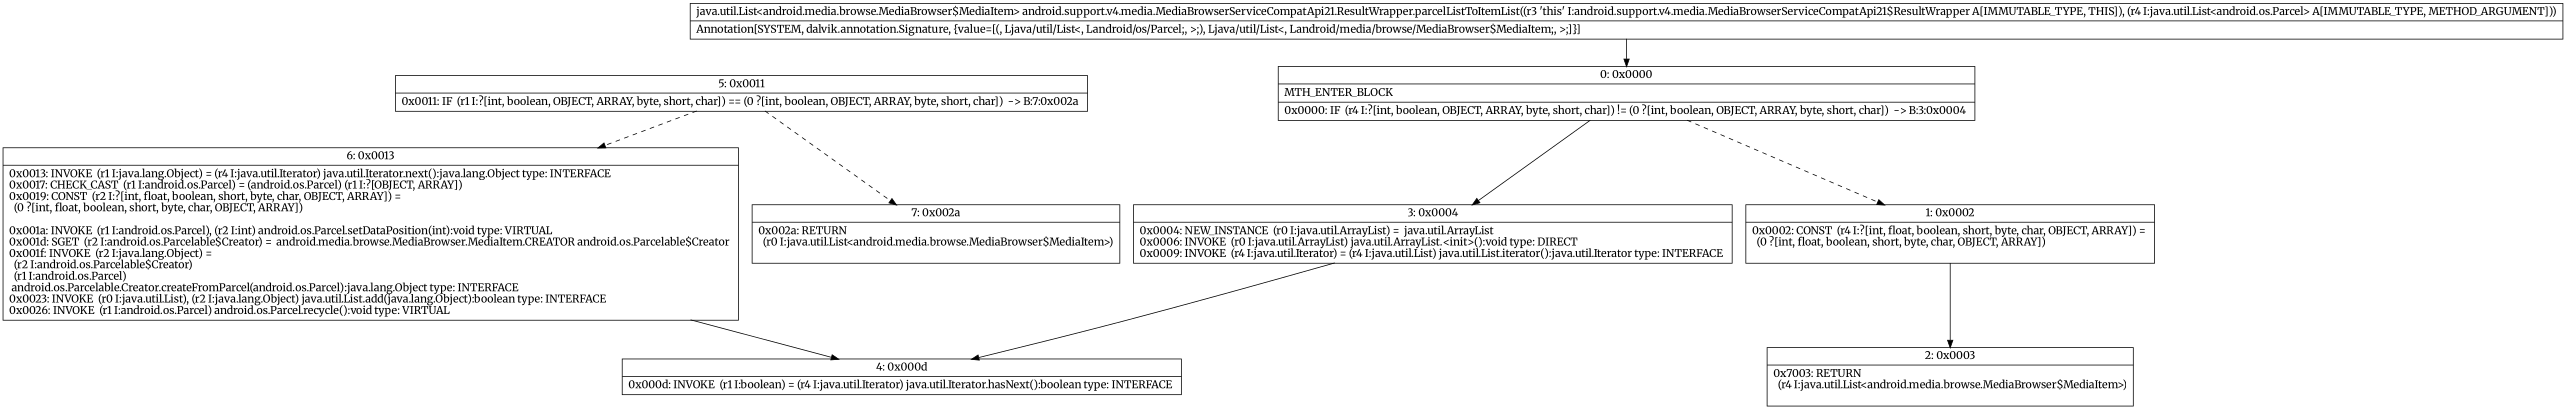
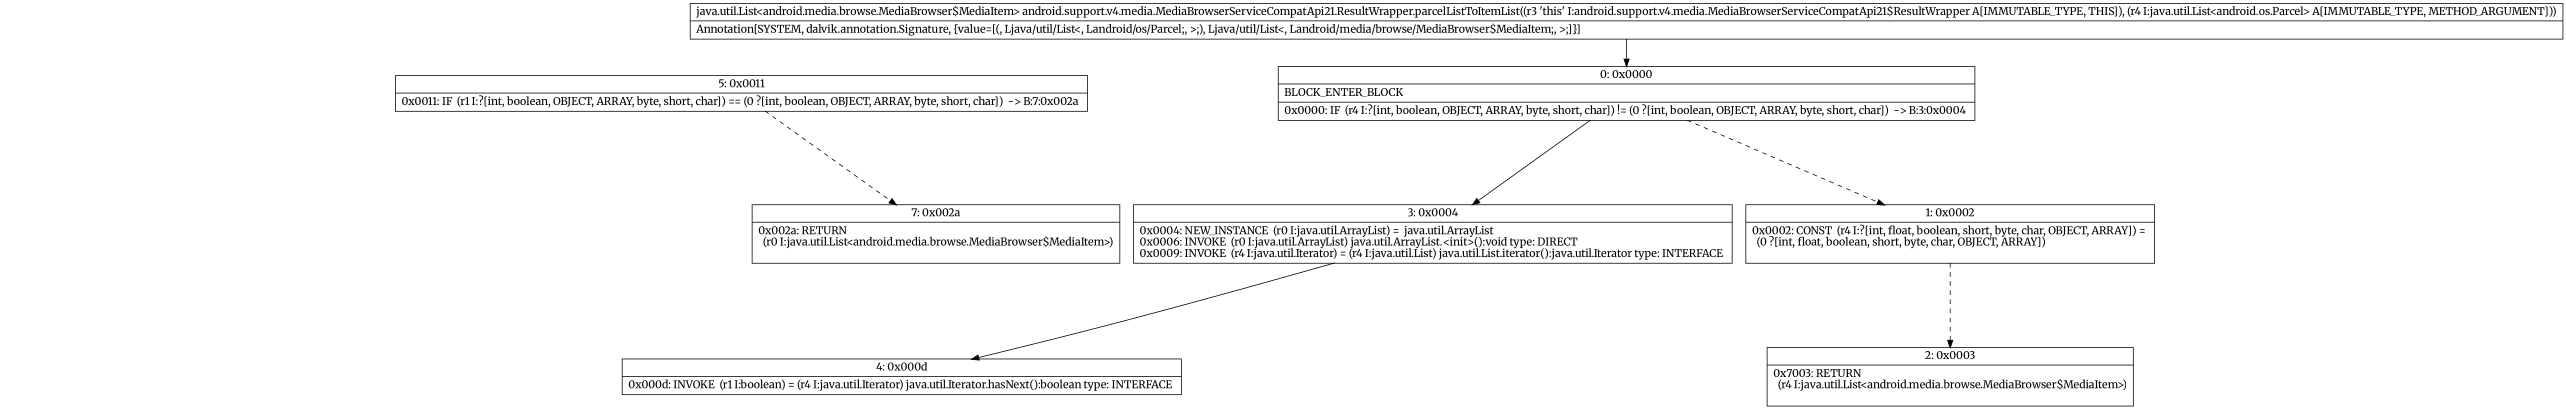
node "0: 0x0000": text "MTH_ENTER_BLOCK" -> "BLOCK_ENTER_BLOCK"
node "6: 0x0013": removed
edge "1: 0x0002" -> "2: 0x0003": style solid -> dashed
